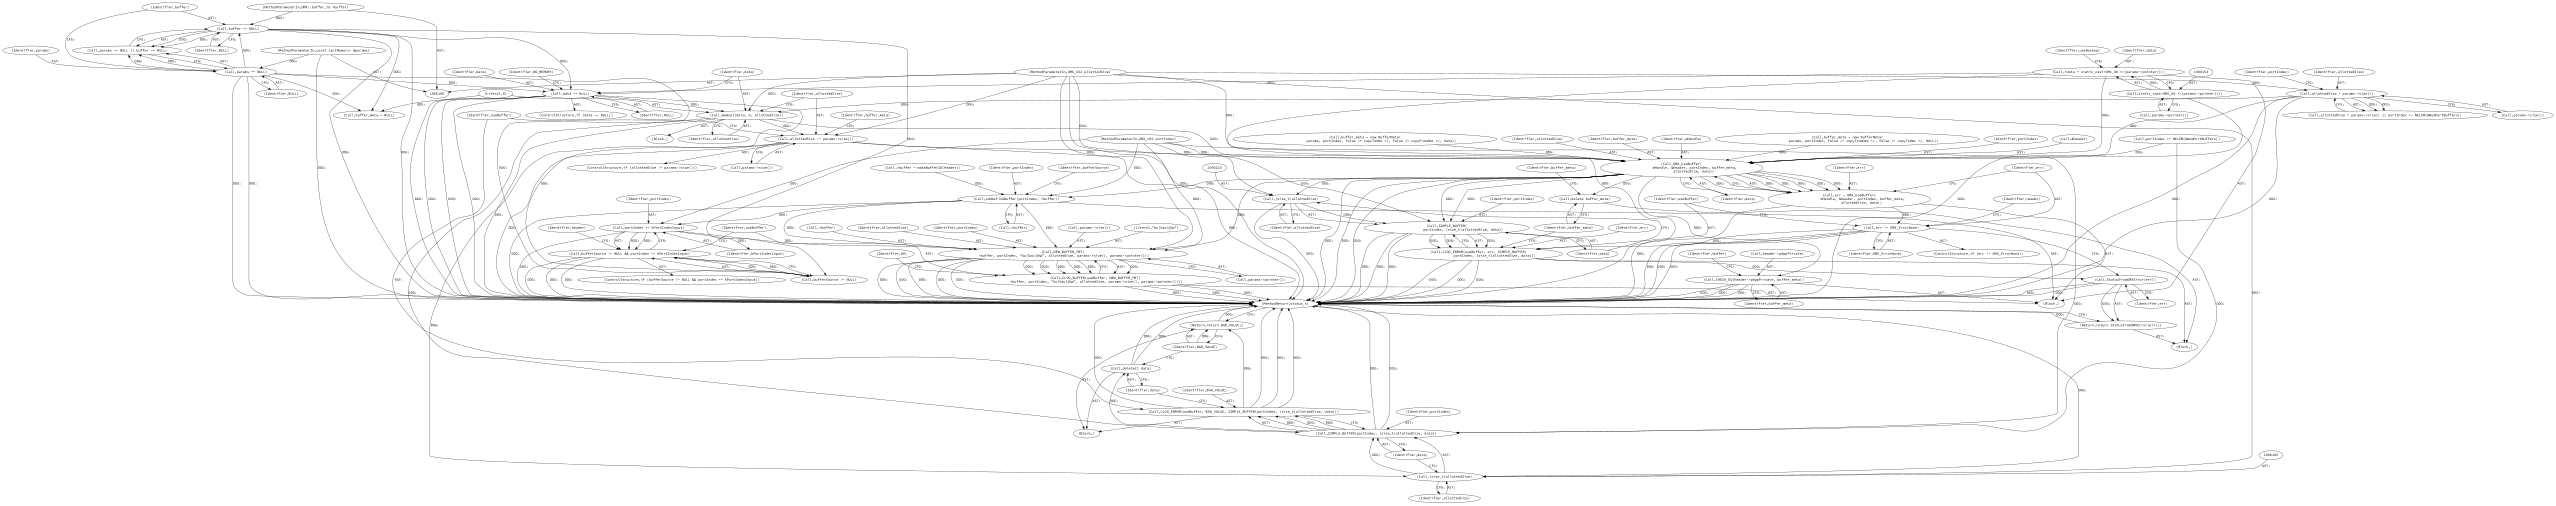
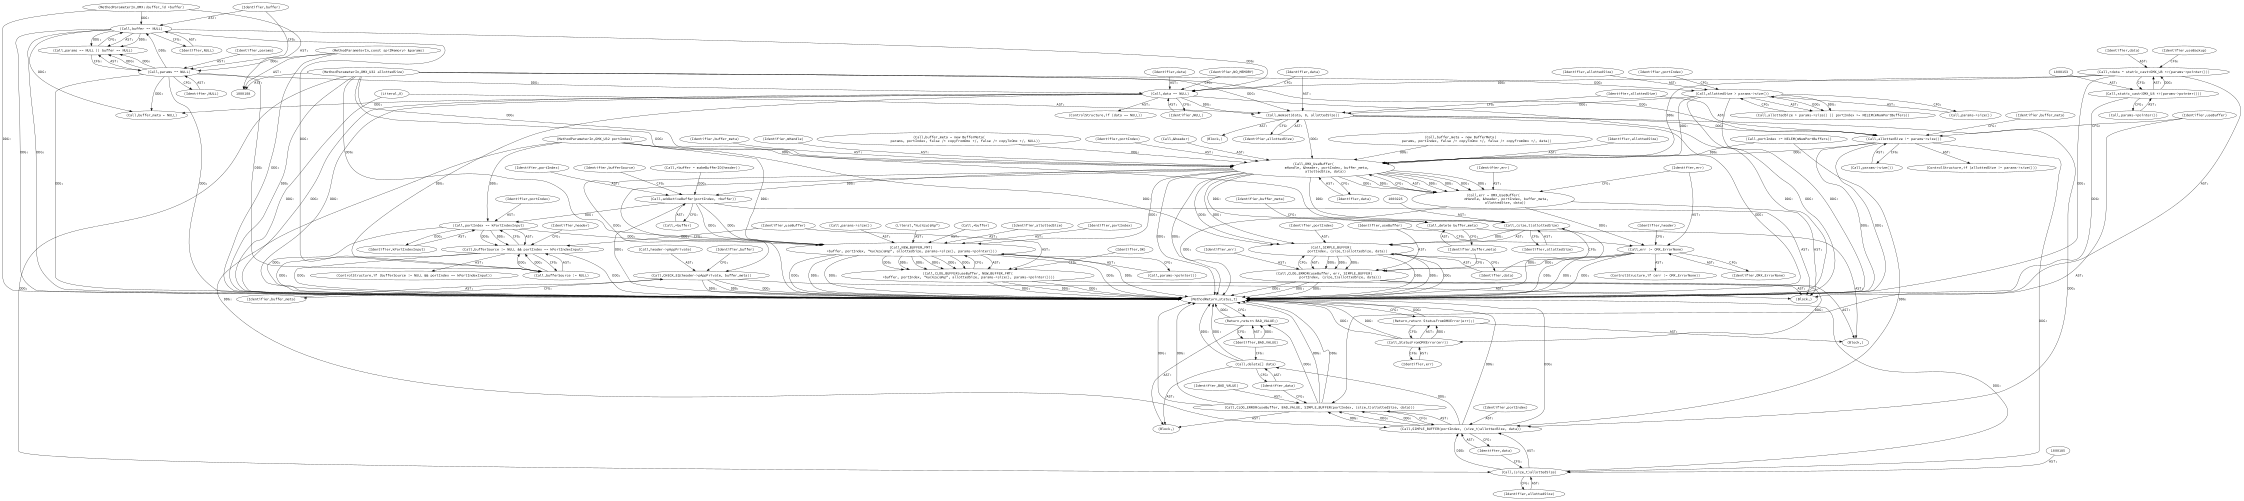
edge "(MethodParameterIn,OMX_U32 portIndex)" -> "(Call,addActiveBuffer(portIndex, *buffer))": removed, label "DDG:"
edge "(Call,err != OMX_ErrorNone)" -> "(Call,StatusFromOMXError(err))": now "(Return,return StatusFromOMXError(err);)" -> "(Call,StatusFromOMXError(err))"
edge "(MethodParameterIn,OMX::buffer_id *buffer)" -> "(MethodReturn,status_t)": added, label "DDG:"
